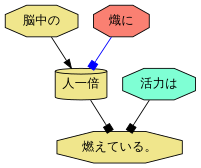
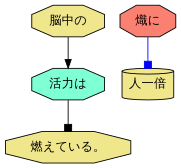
edge "脳中の" -> "人一倍": now "脳中の" -> "活力は"
edge "人一倍" -> "燃えている。": removed
